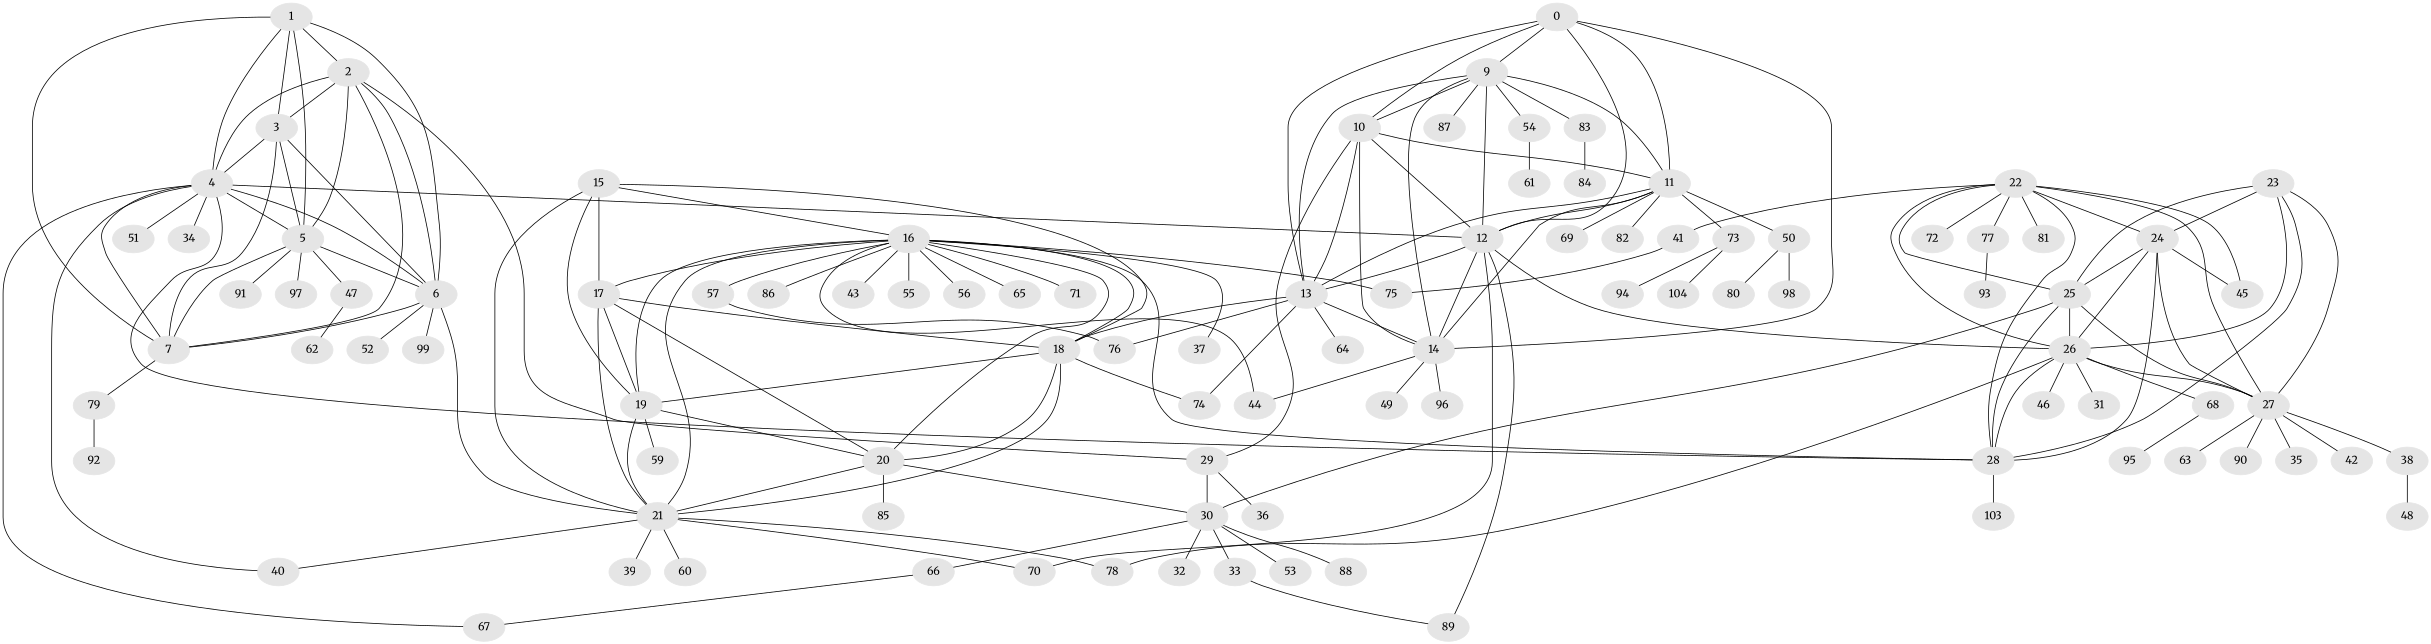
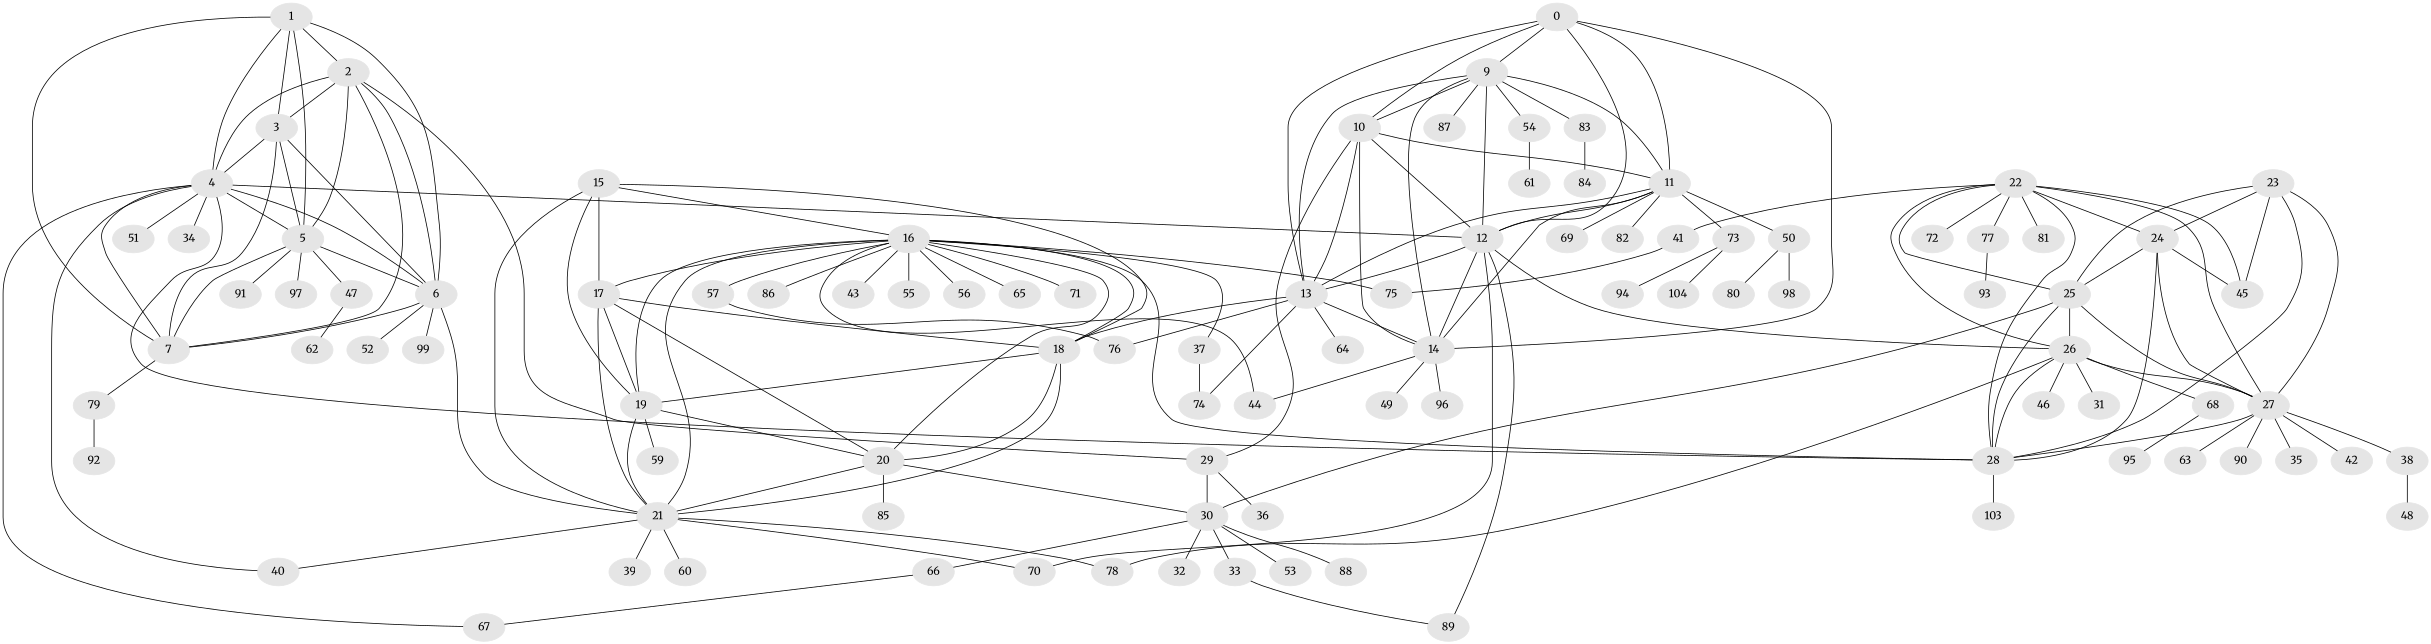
edge "24" -- "26": removed
edge "23" -- "26": now "23" -- "45"
edge "18" -- "74": now "37" -- "74"
edge "27" -- "28": added
